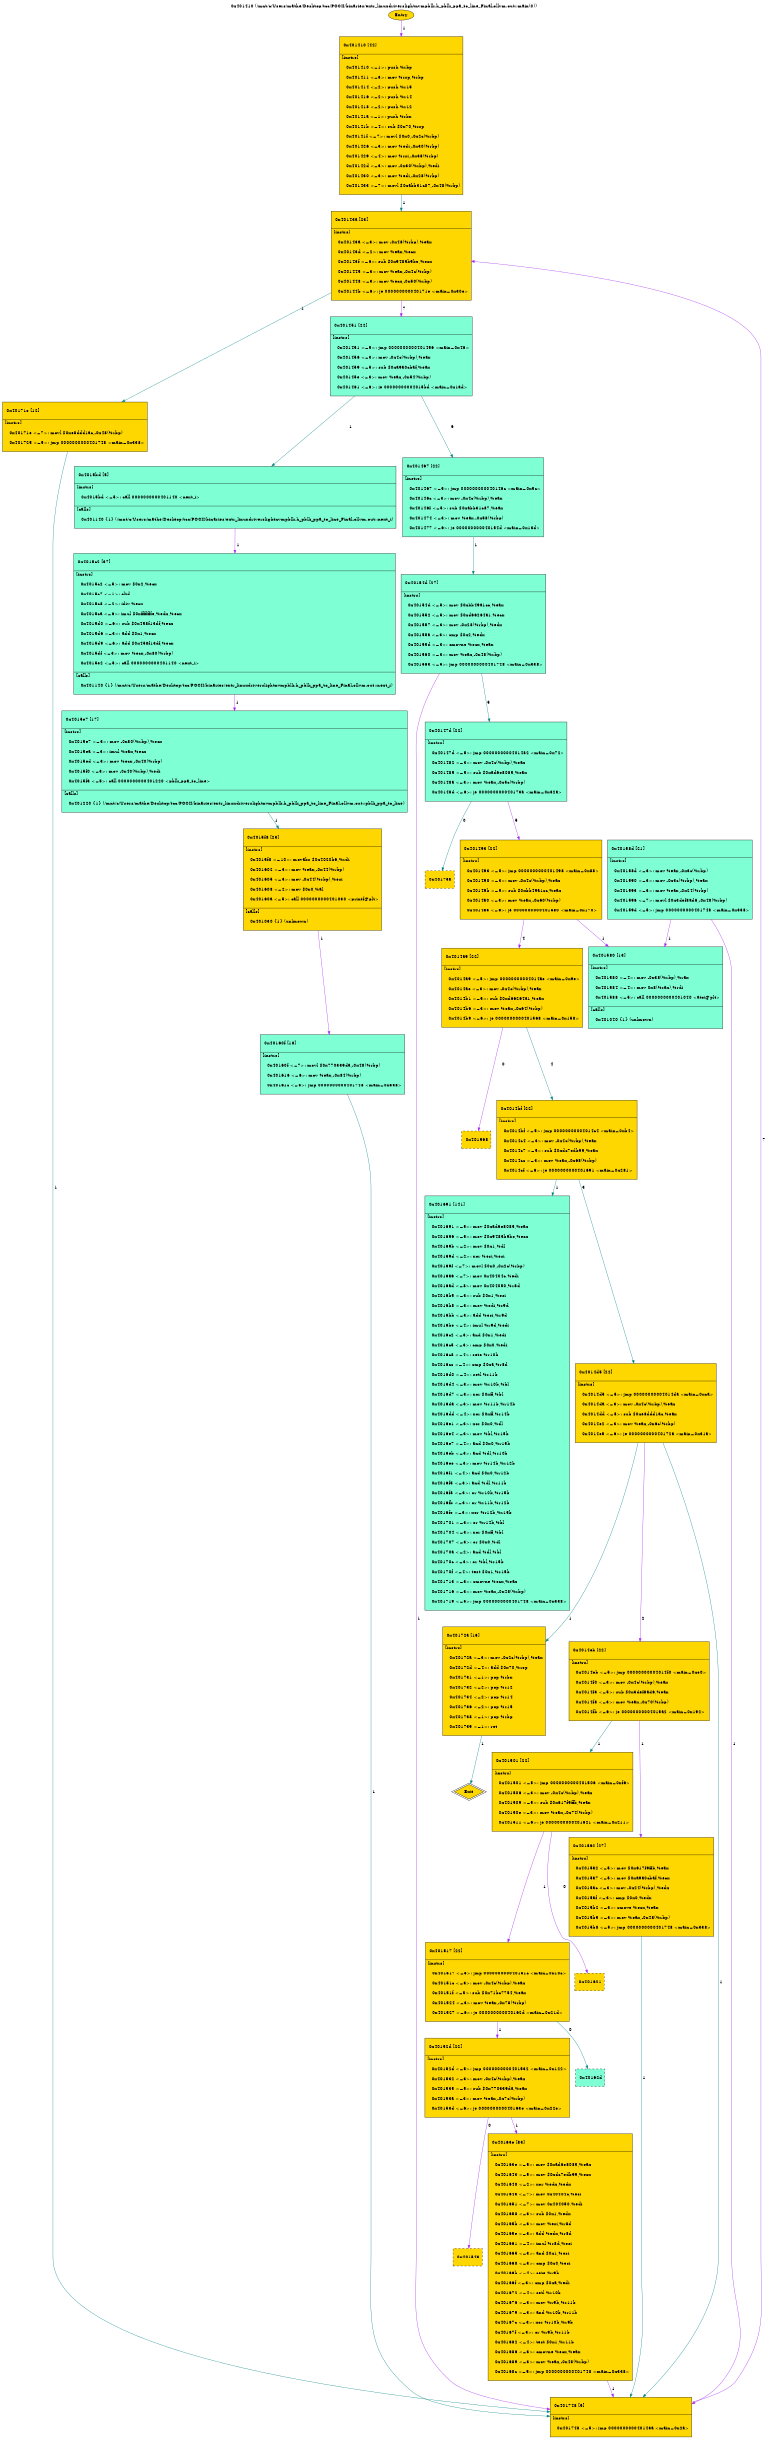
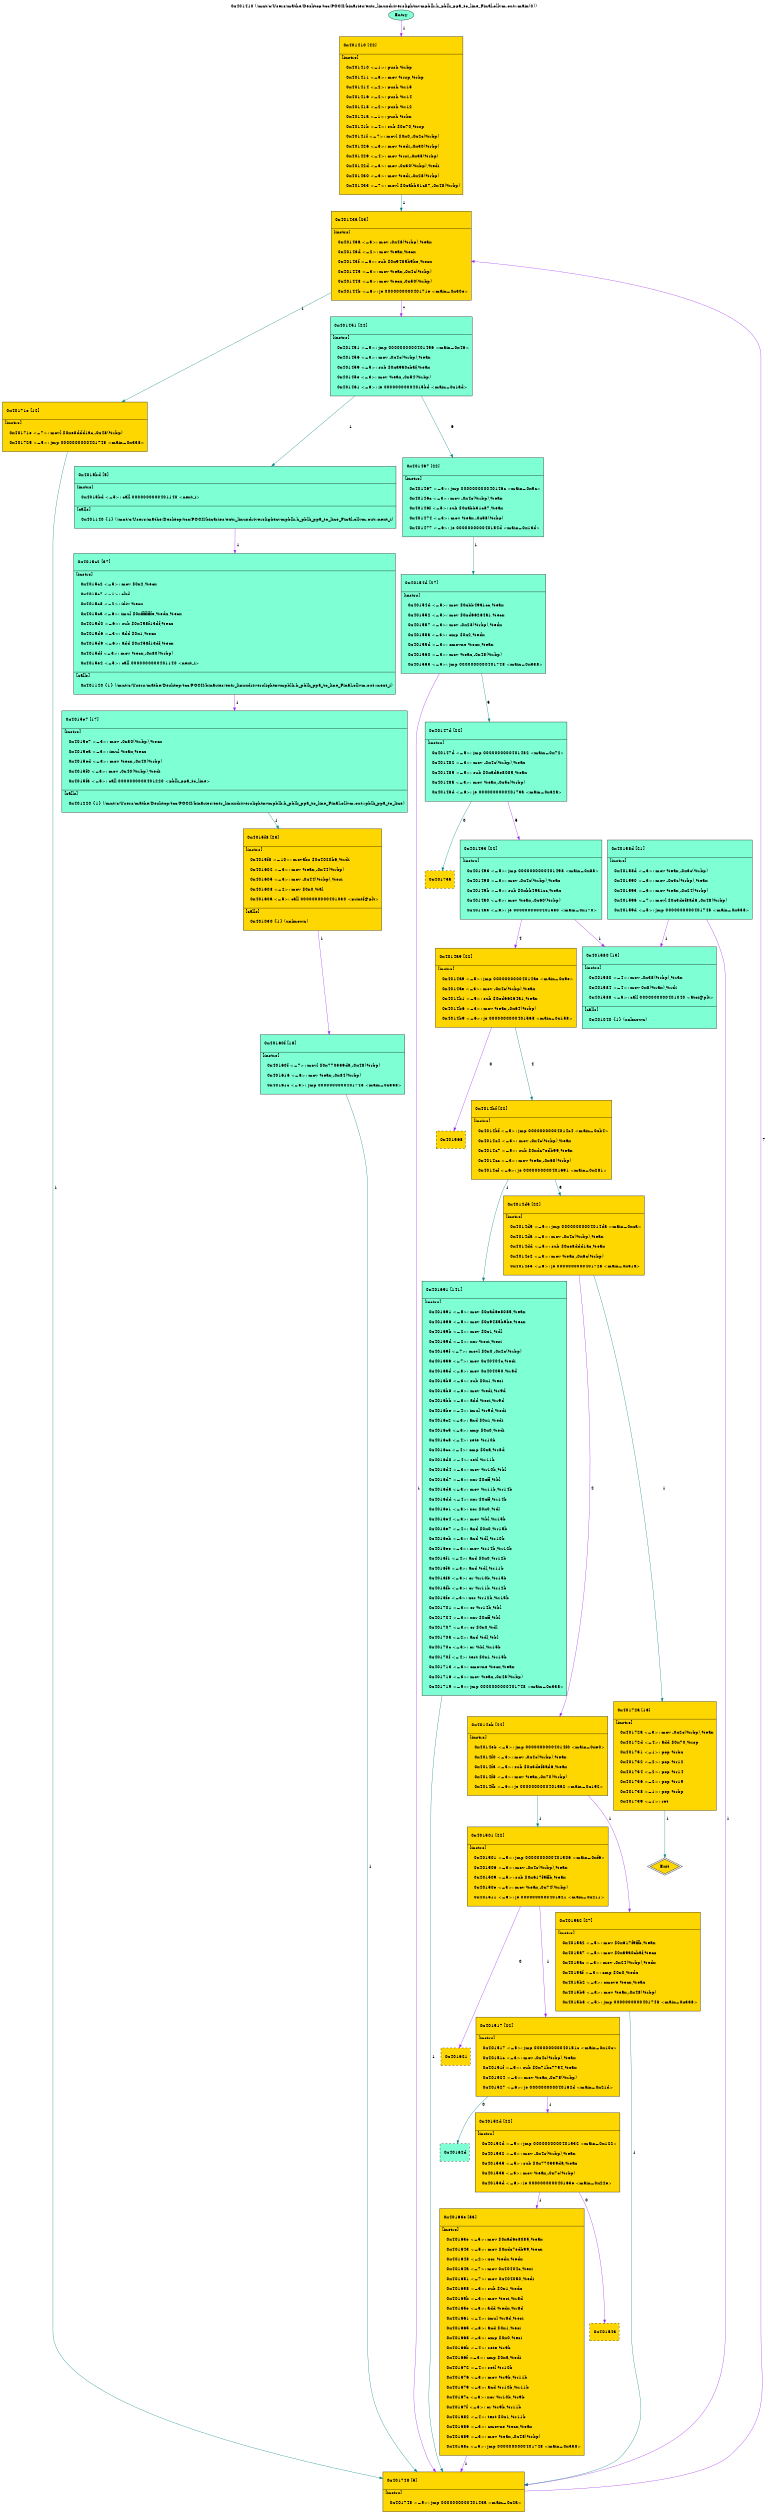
node "Entry": fillcolor gold -> aquamarine
node "0x401493 [22]": fillcolor gold -> aquamarine
edge "0x4014d5 [22]" -> "0x401748 [5]": now "0x401691 [141]" -> "0x401748 [5]"
